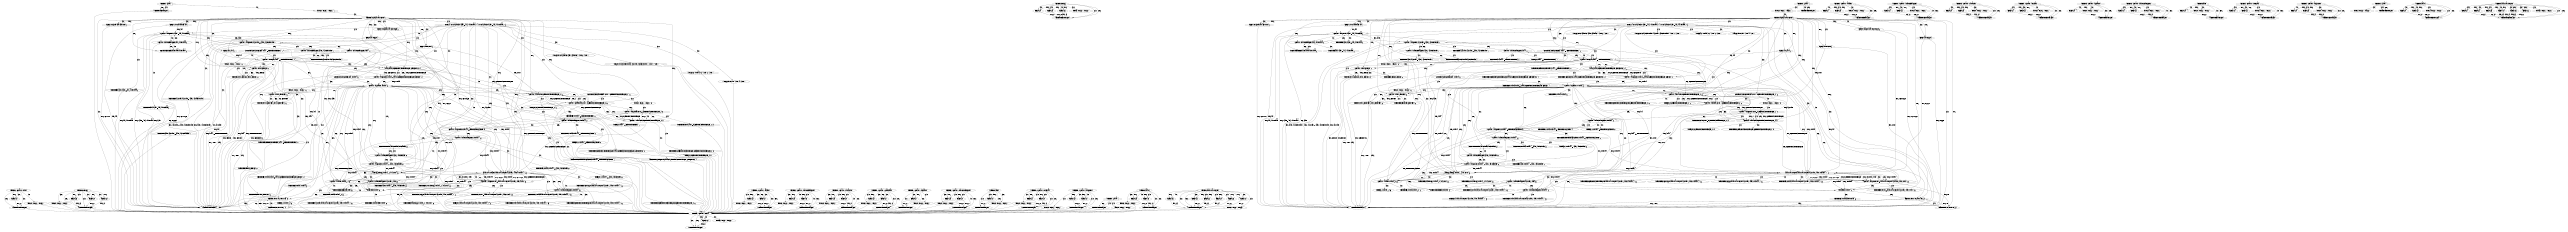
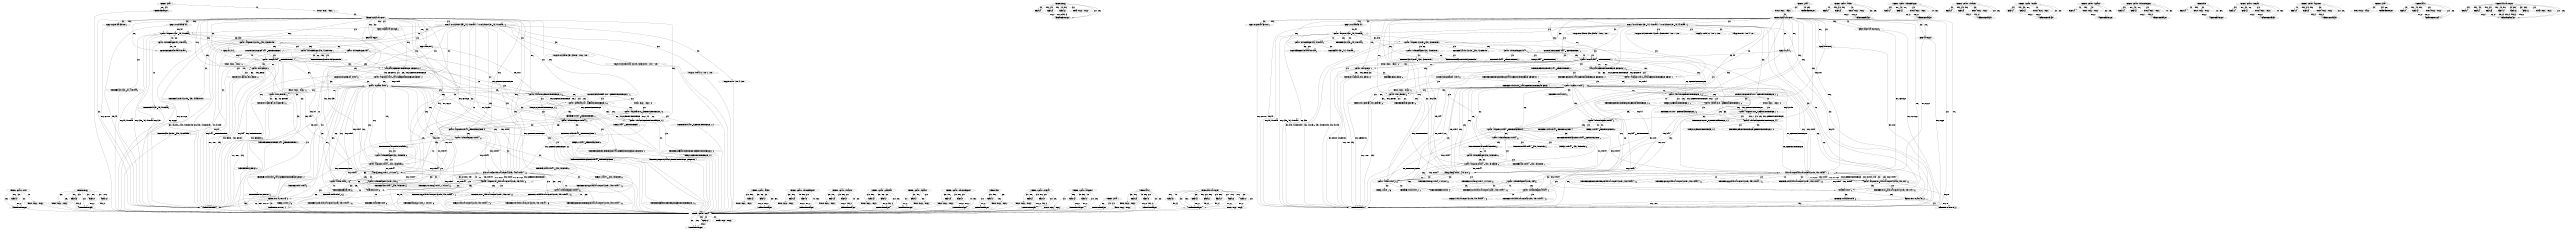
node "(IDENTIFIER,count,count < DJREPORT_SHORT_LENGTH - 2)": added
